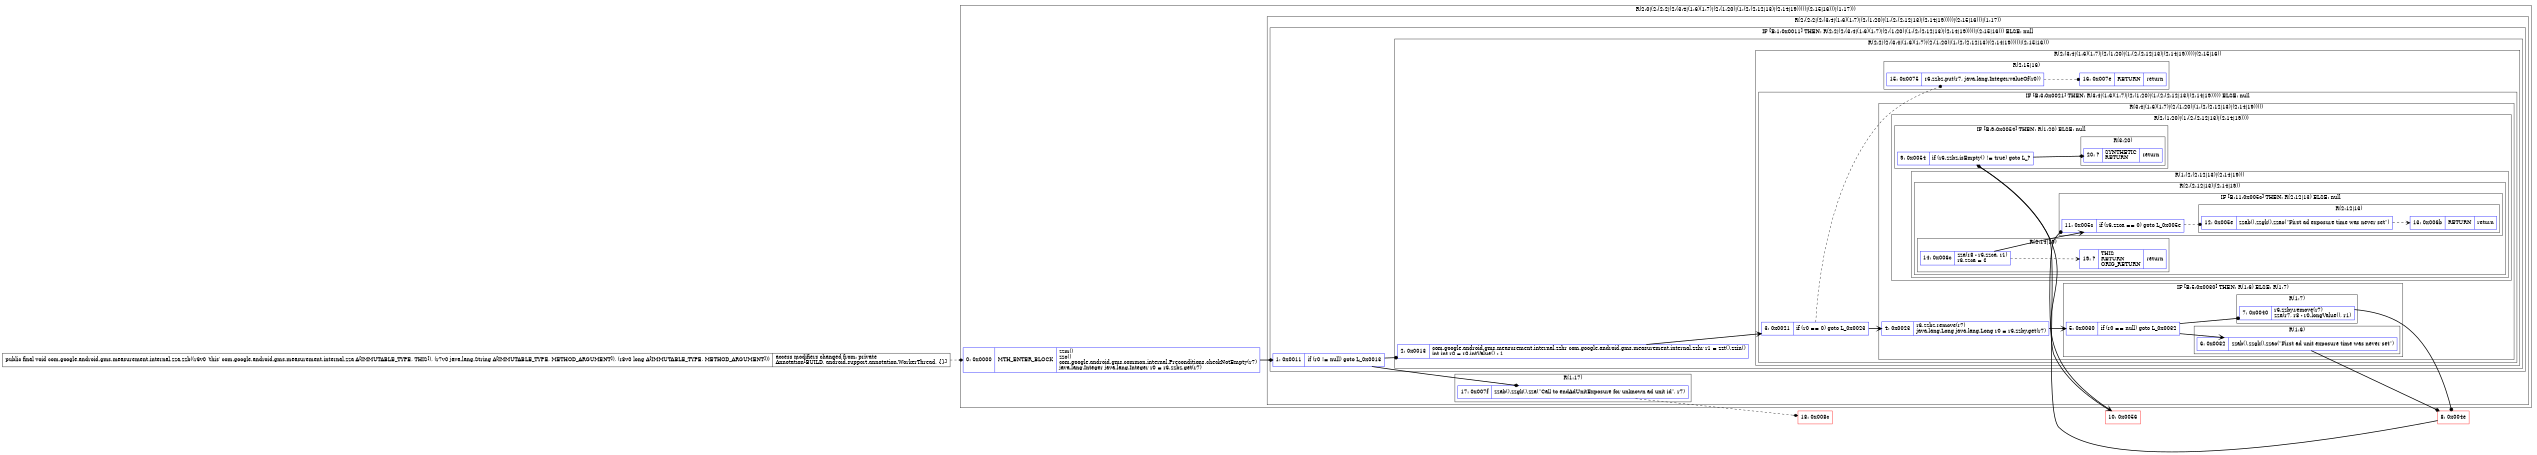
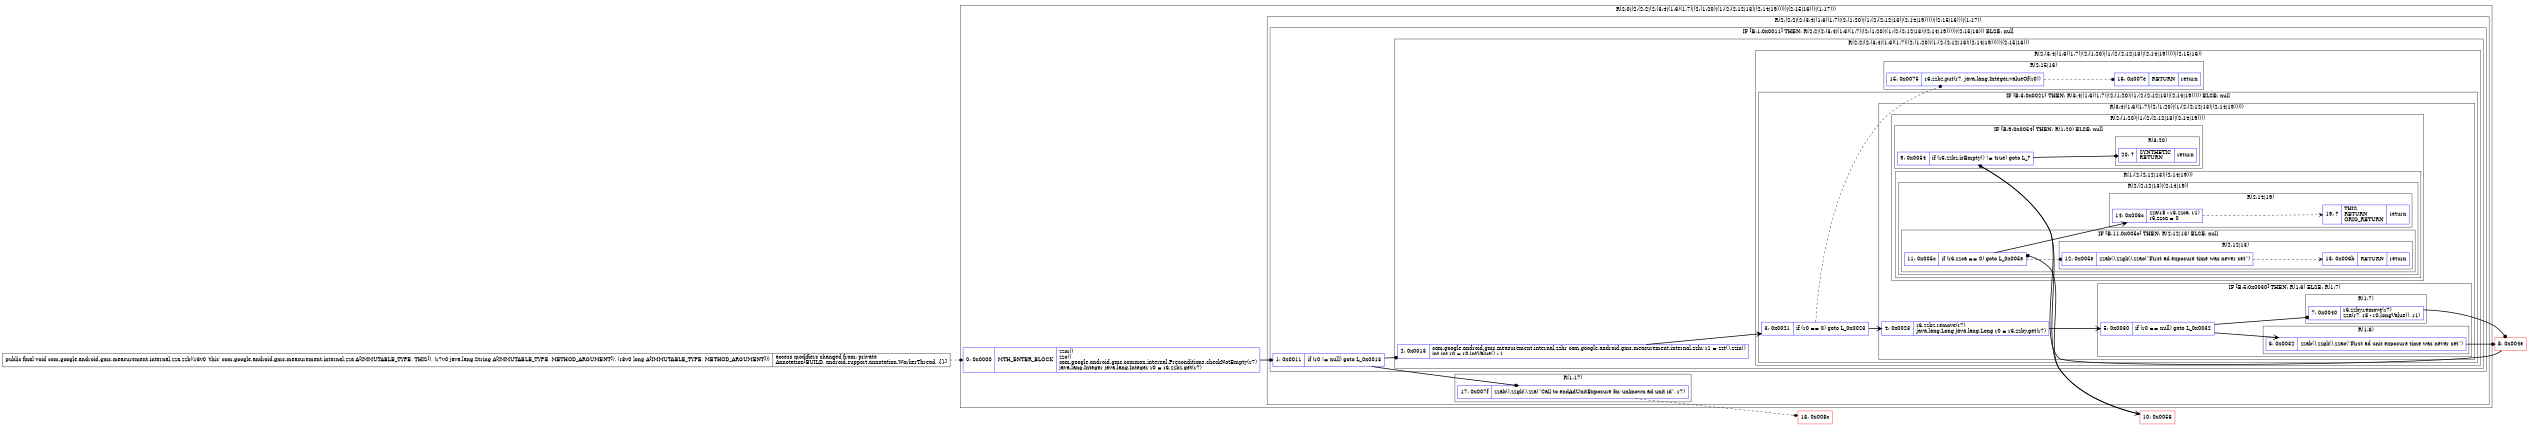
edge "14: 0x006c" -> "11: 0x005c": reversed
